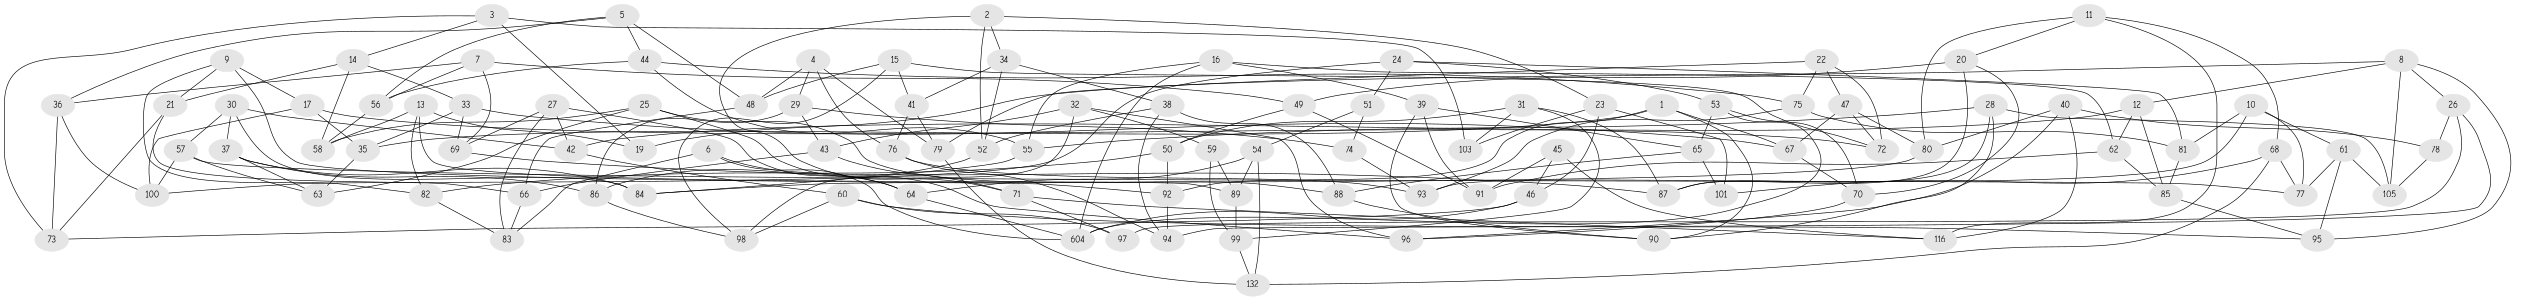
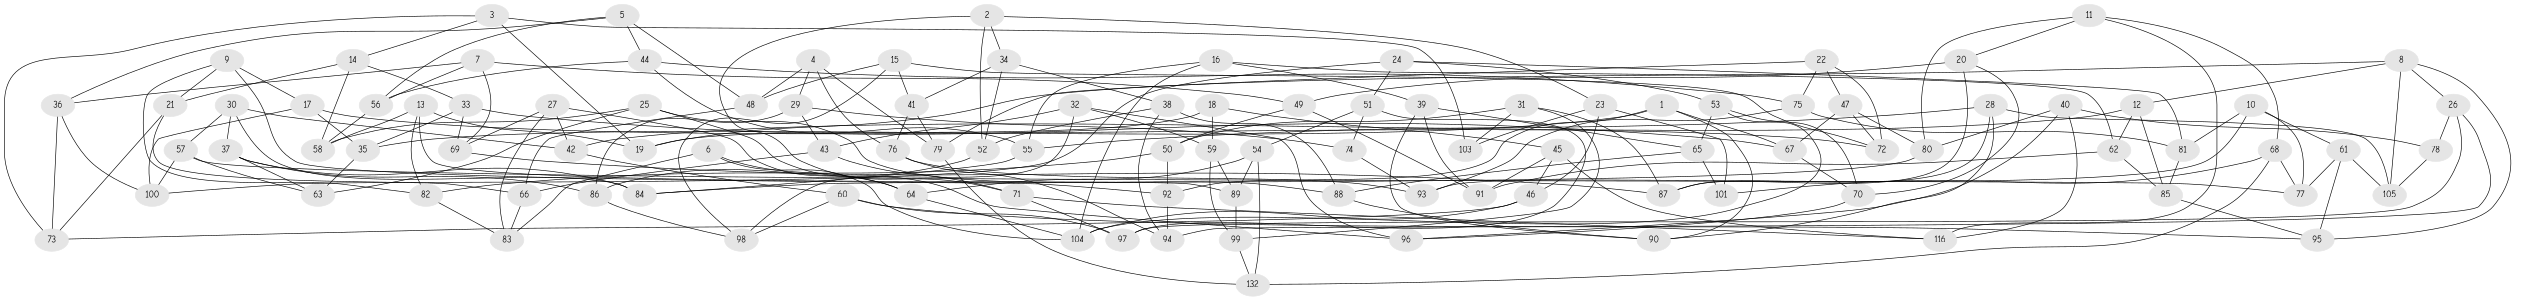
node "18": added
edge "51" -- "97": added
node "604": label "604" -> "104"
